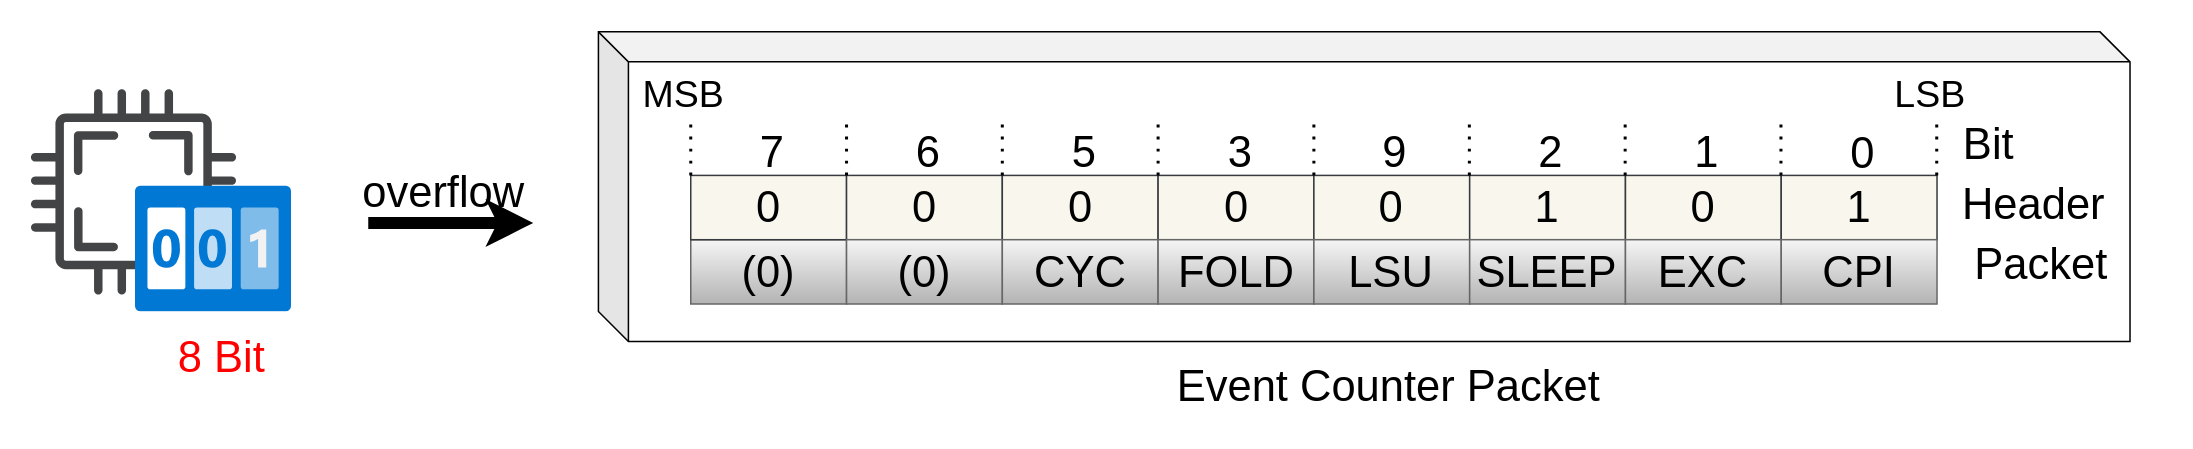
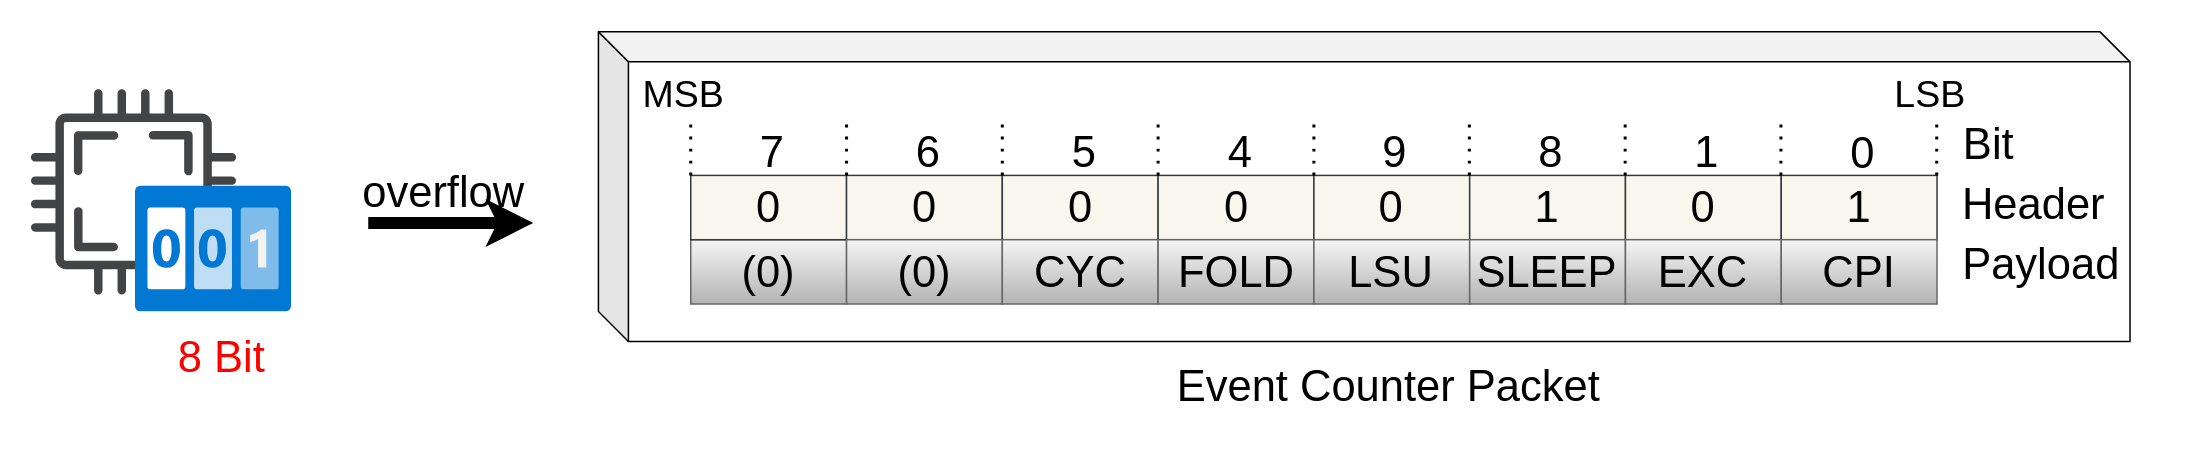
node "3": label "3" -> "4"
node "2": label "2" -> "8"
node "Packet": label "Packet" -> "Payload"
